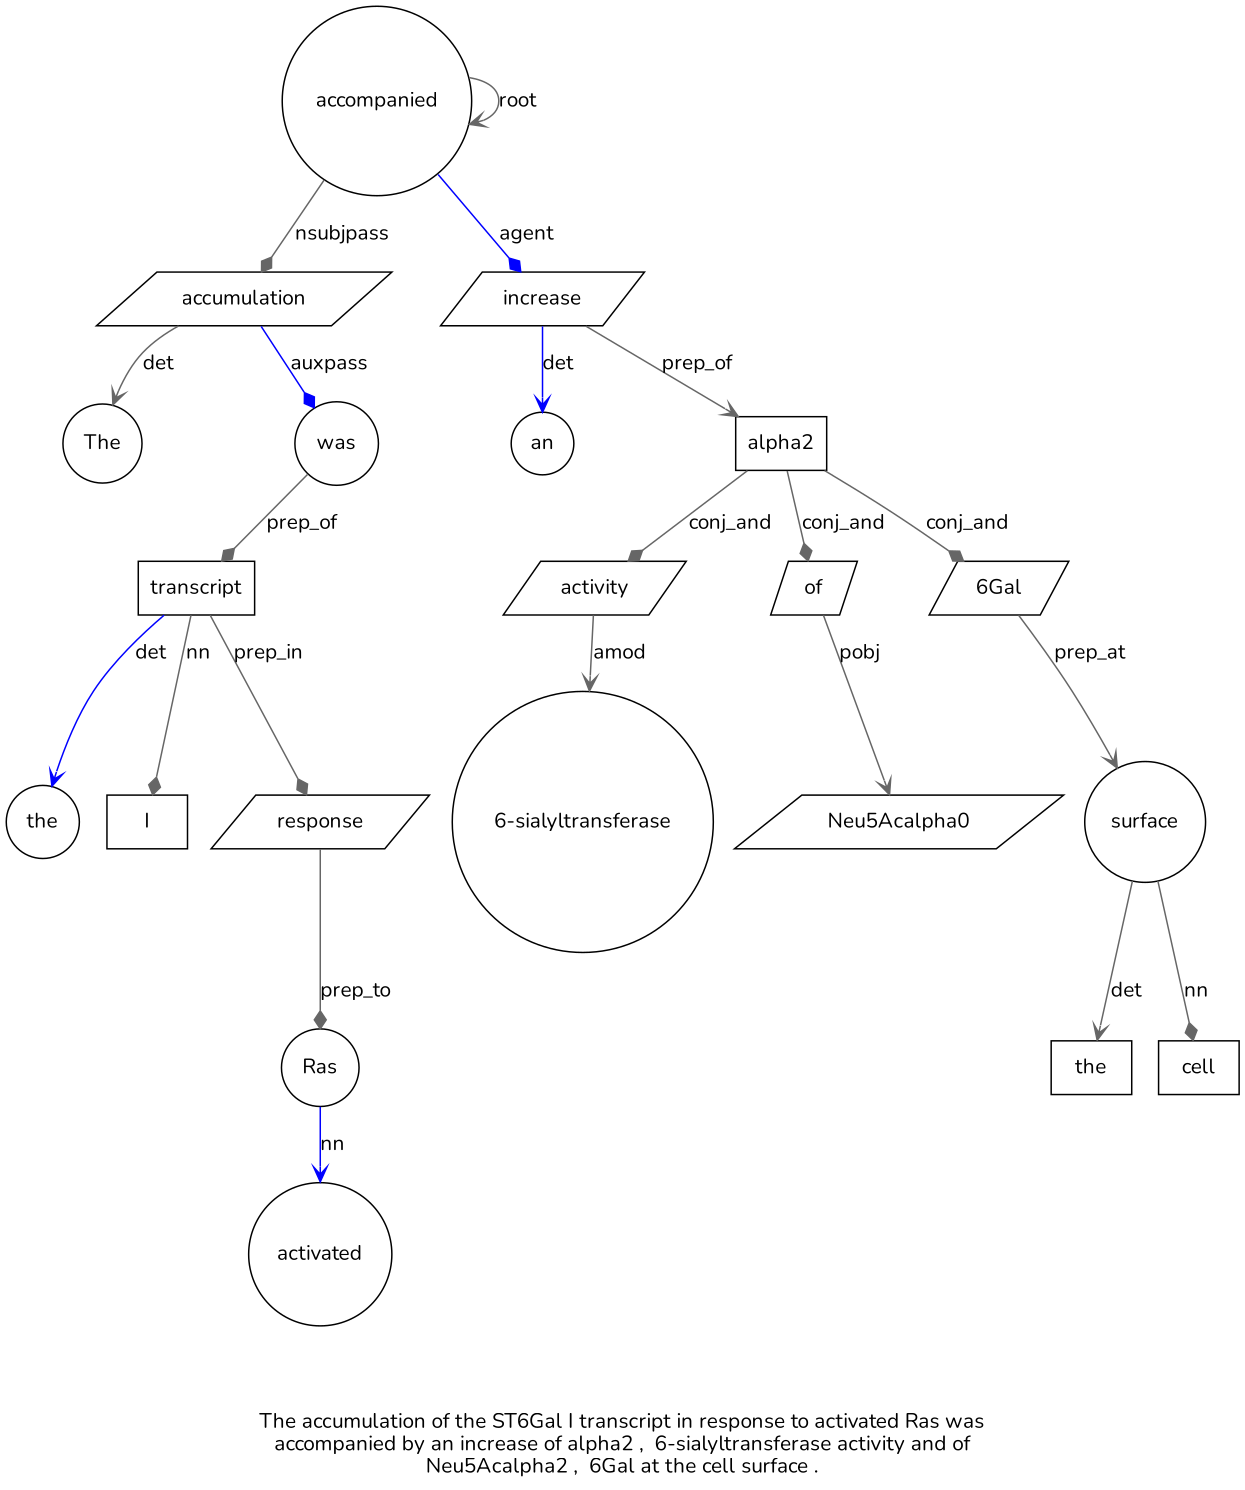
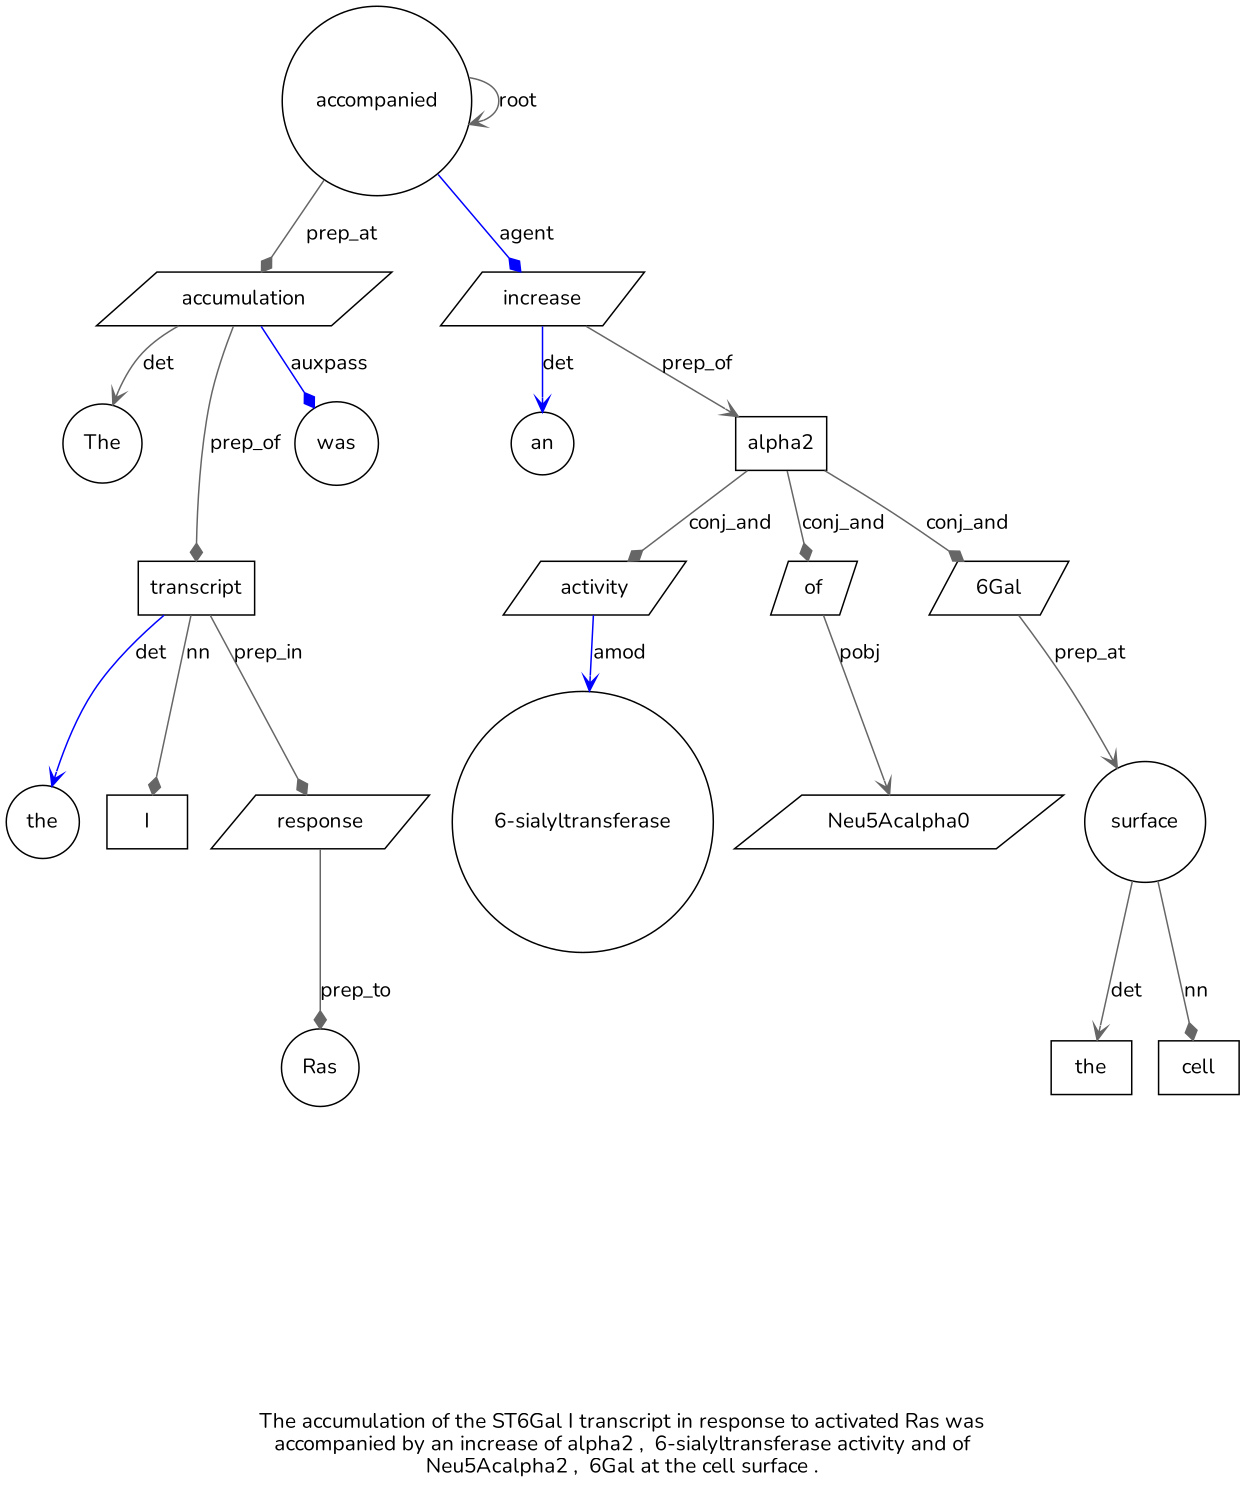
edge "accompanied" -> "accumulation": label "nsubjpass" -> "prep_at"
edge "was" -> "transcript": now "accumulation" -> "transcript"
edge "activity" -> "6-sialyltransferase": color gray40 -> blue
node "activated": removed
